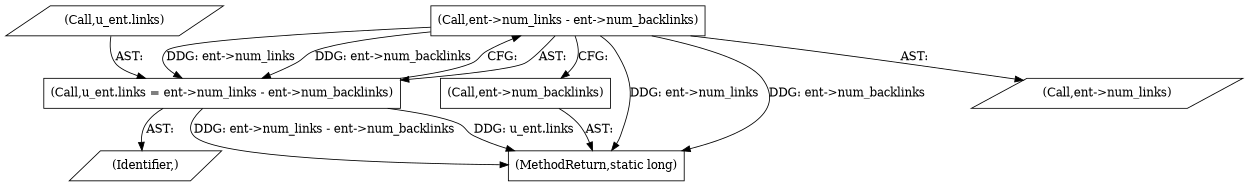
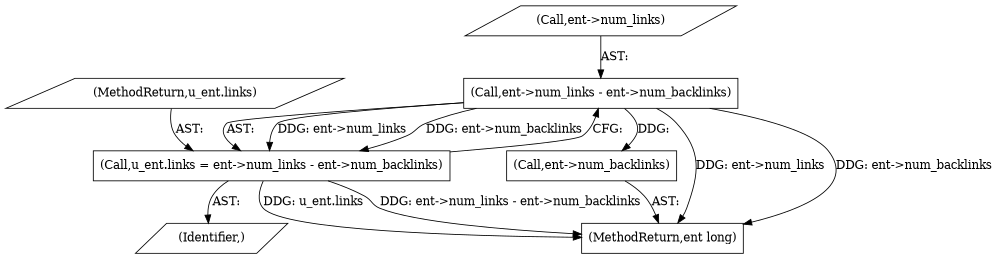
node "(Call,u_ent.links)": label "(Call,u_ent.links)" -> "(MethodReturn,u_ent.links)"
edge "(Call,ent->num_links - ent->num_backlinks)" -> "(Call,ent->num_links)": reversed
edge "(Call,ent->num_links - ent->num_backlinks)" -> "(Call,ent->num_backlinks)": label "CFG: " -> "DDG: "
node "(MethodReturn,static long)": label "(MethodReturn,static long)" -> "(MethodReturn,ent long)"
